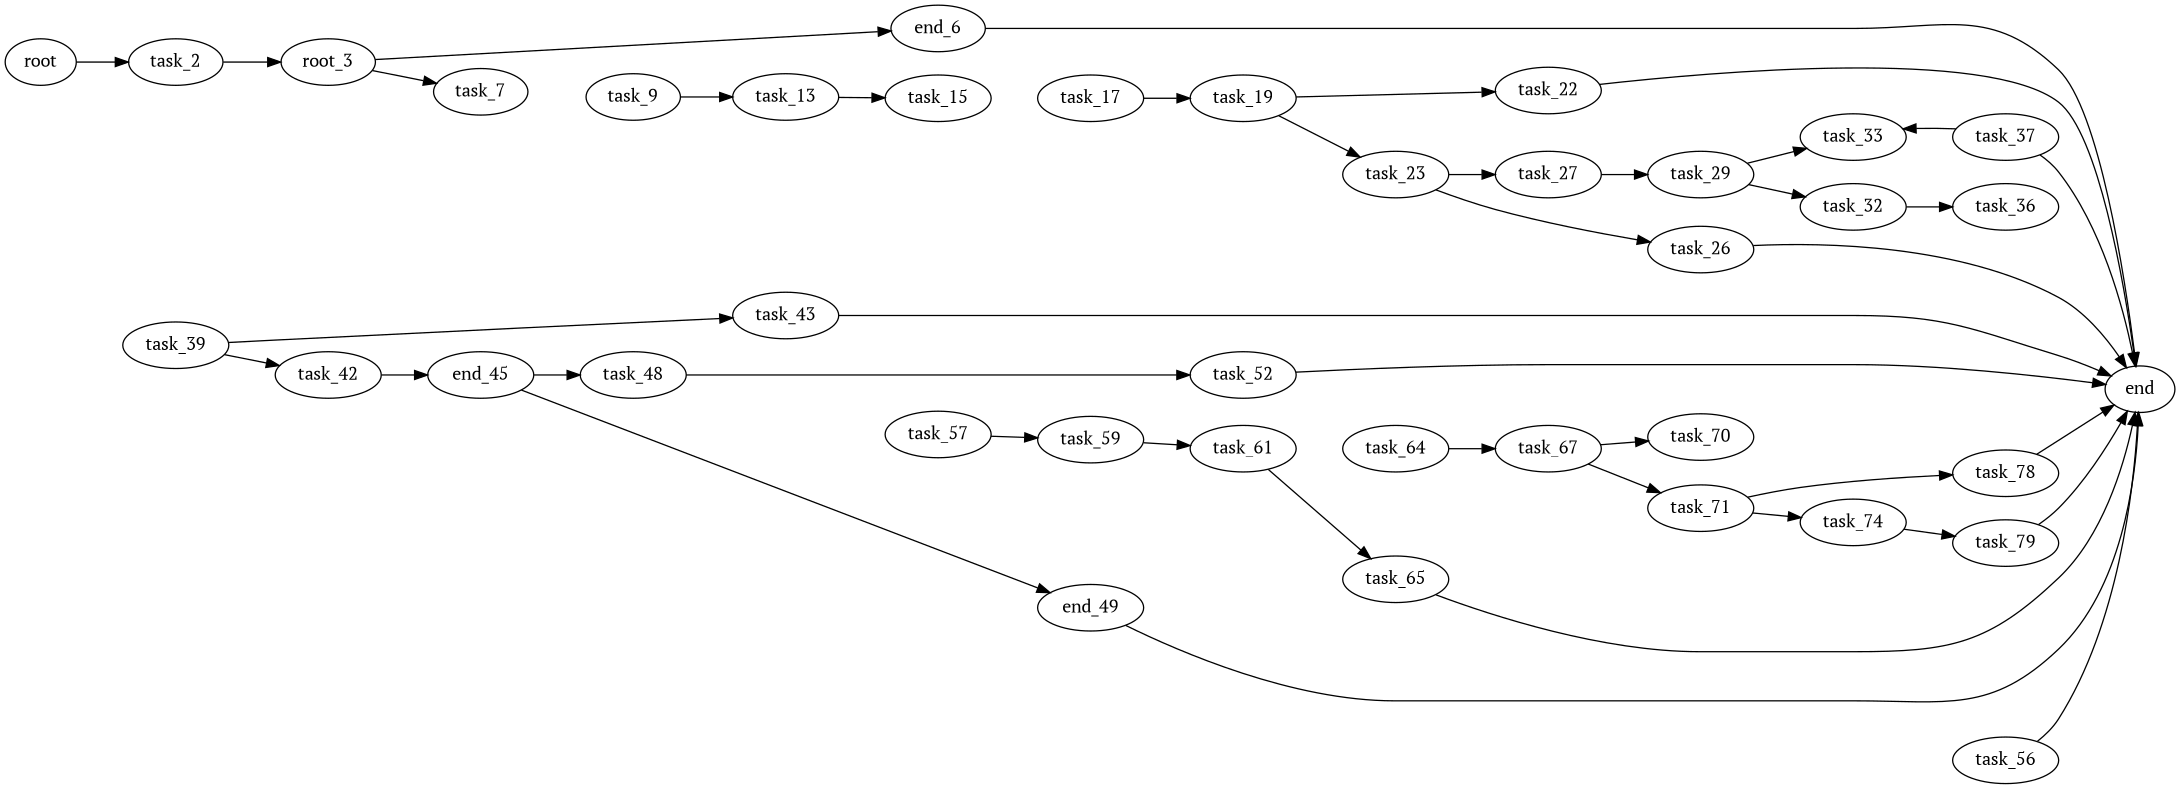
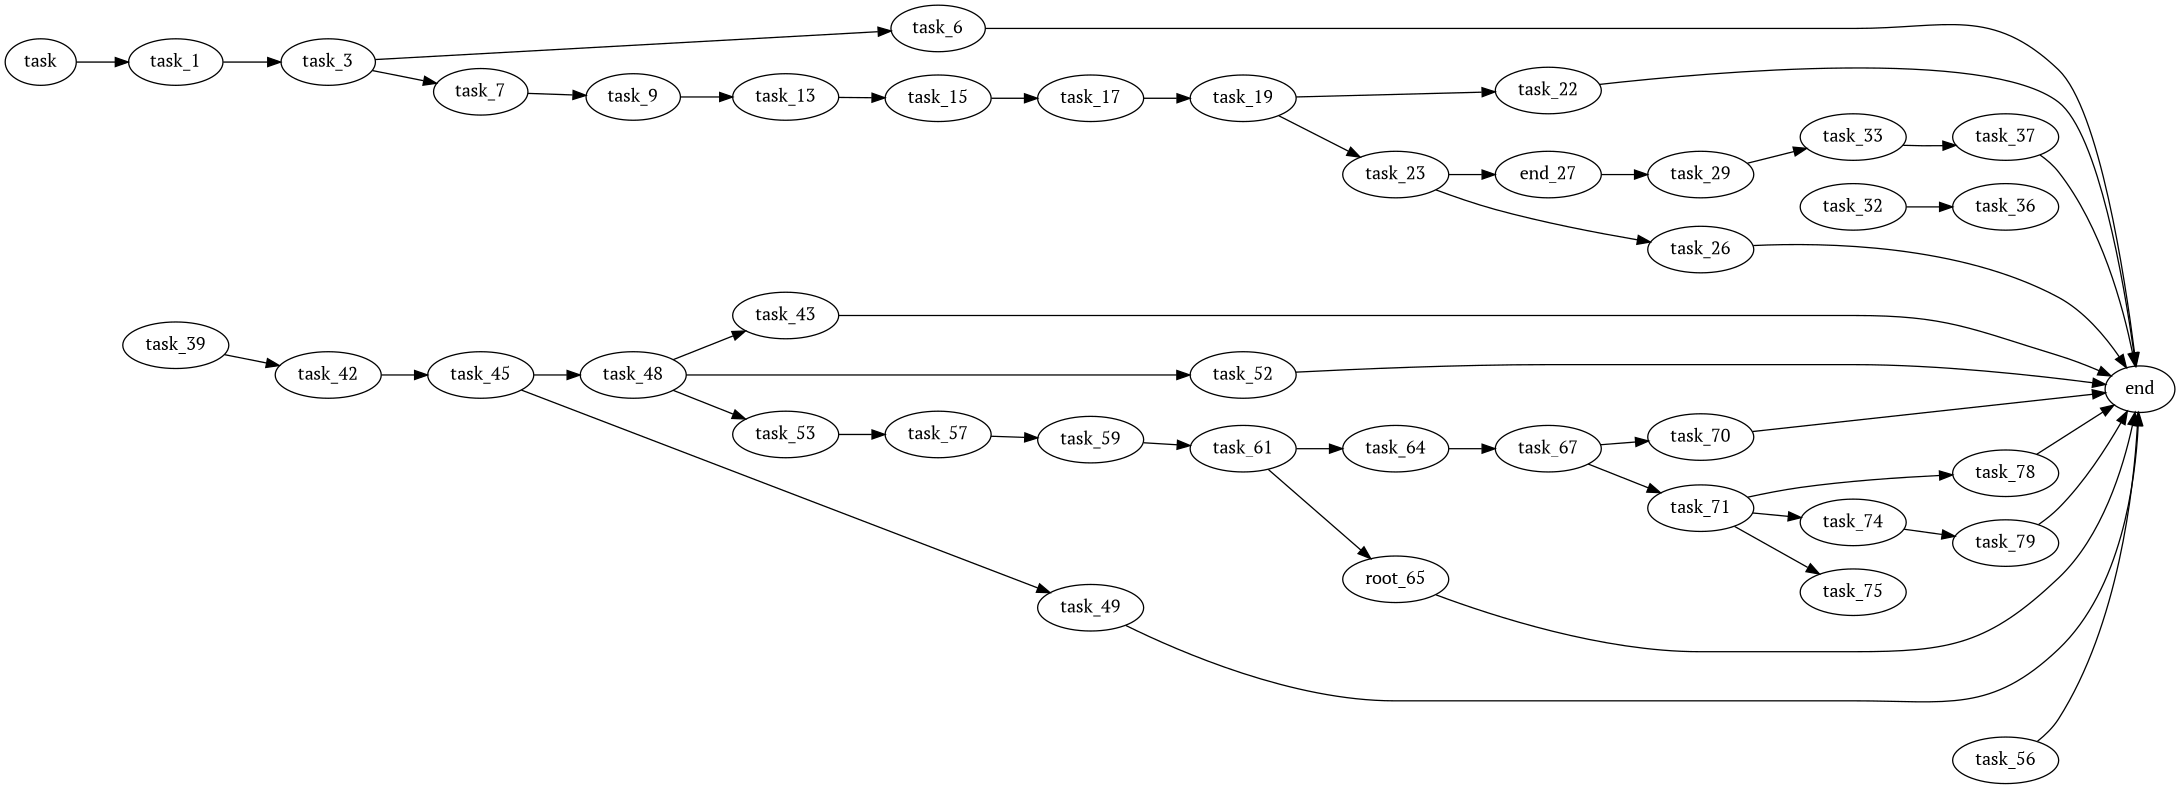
node "end_6": label "end_6" -> "task_6"
node "root": label "root" -> "task"
node "task_2": label "task_2" -> "task_1"
node "root_3": label "root_3" -> "task_3"
edge "task_7" -> "task_9": added
edge "task_15" -> "task_17": added
edge "task_37" -> "task_33": reversed
node "task_27": label "task_27" -> "end_27"
edge "task_29" -> "task_32": removed
edge "task_39" -> "task_43": now "task_48" -> "task_43"
node "end_45": label "end_45" -> "task_45"
edge "task_70" -> "end": added
node "task_53": added
edge "task_61" -> "task_64": added
node "task_65": label "task_65" -> "root_65"
node "task_75": added
node "end_49": label "end_49" -> "task_49"
